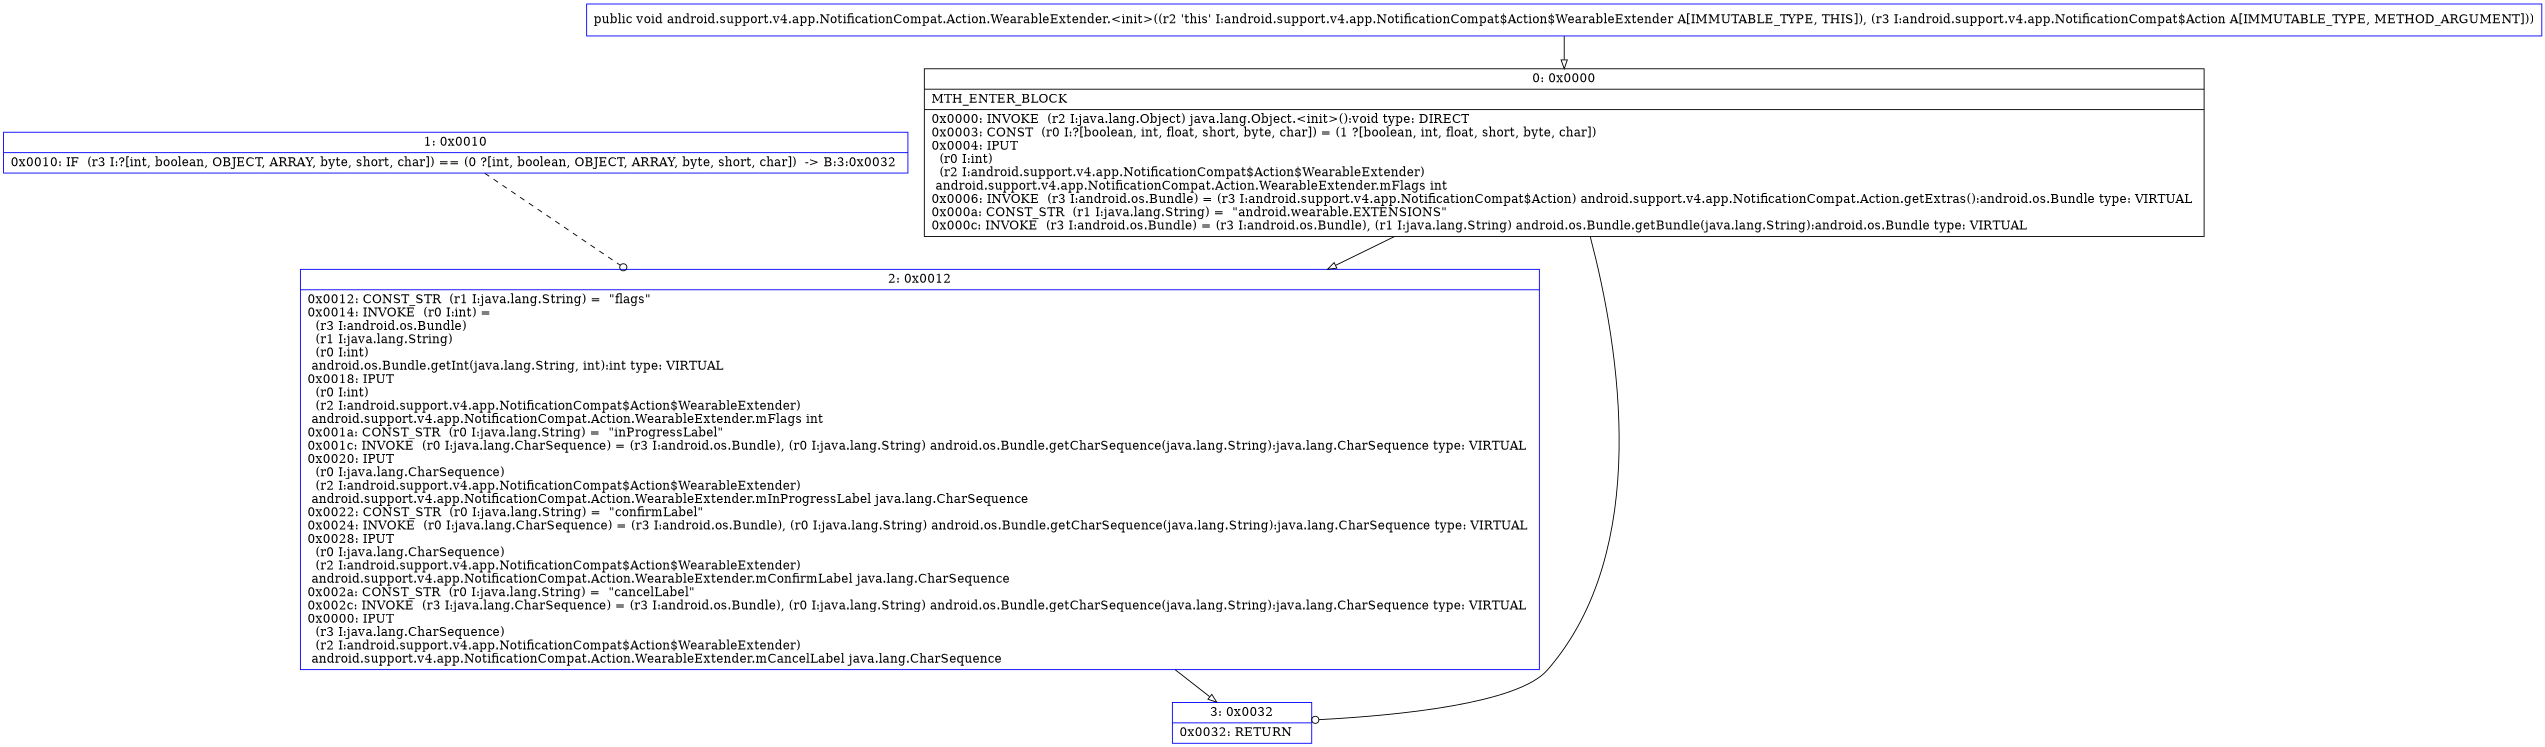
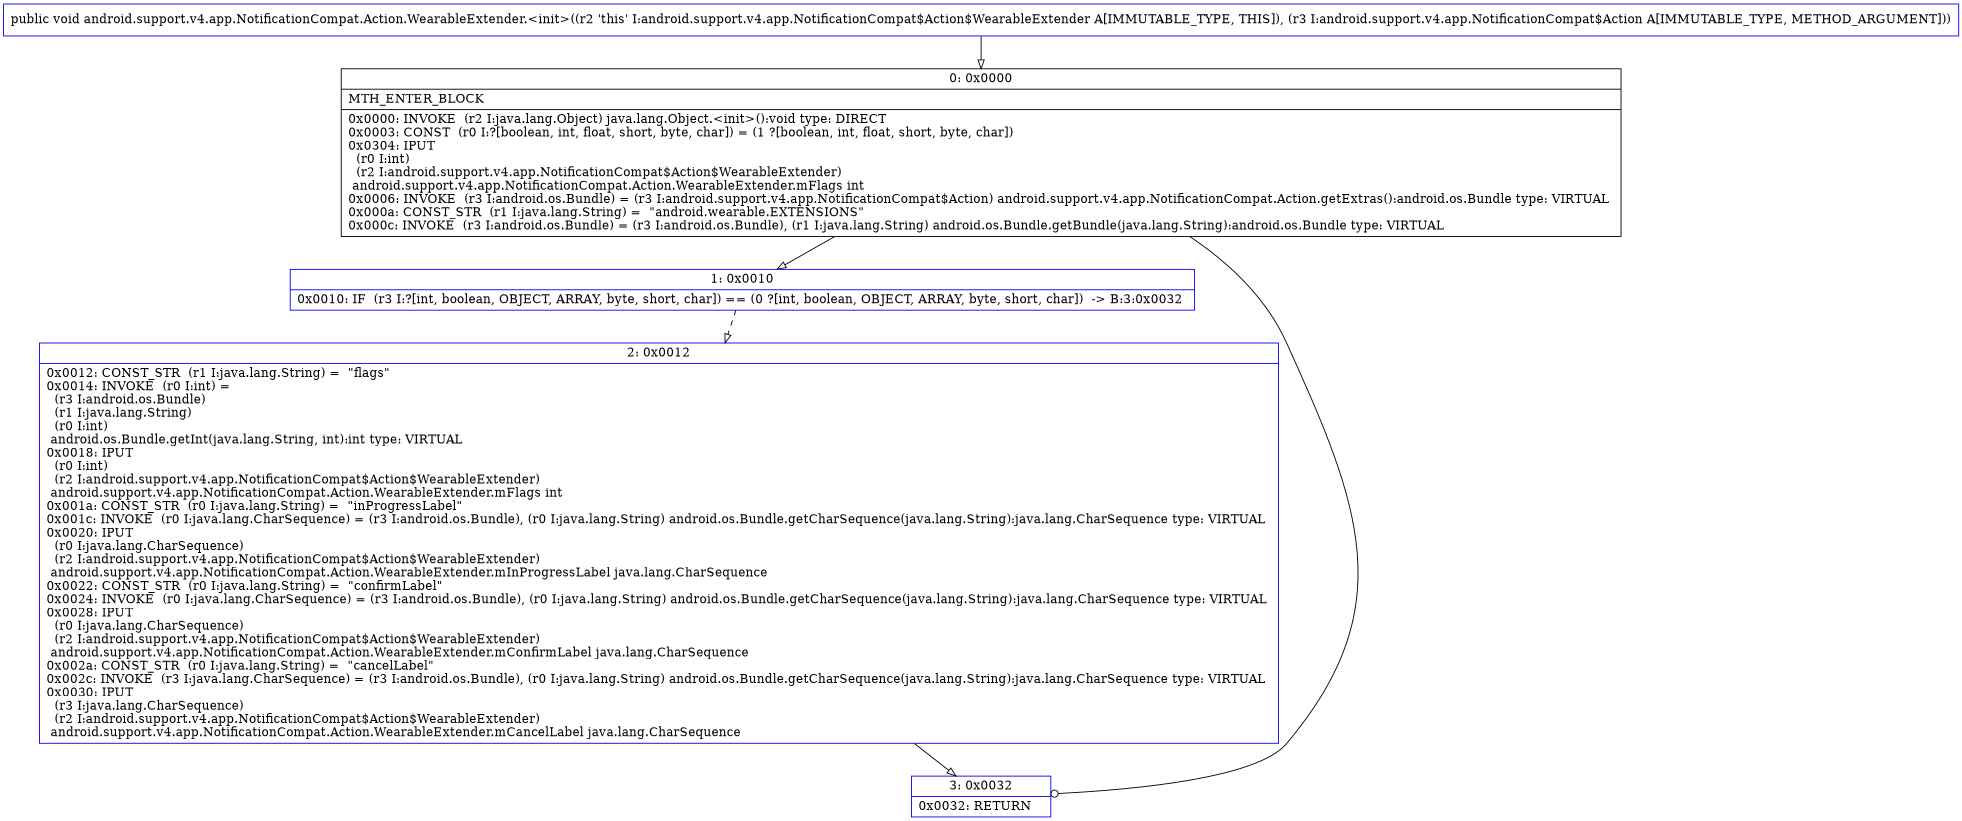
node "0: 0x0000": text "0x0004: IPUT" -> "0x0304: IPUT"
edge "1: 0x0010" -> "2: 0x0012": arrowhead odot -> onormal
edge "0: 0x0000" -> "2: 0x0012": now "0: 0x0000" -> "1: 0x0010"
node "2: 0x0012": text "0x0000: IPUT" -> "0x0030: IPUT"
